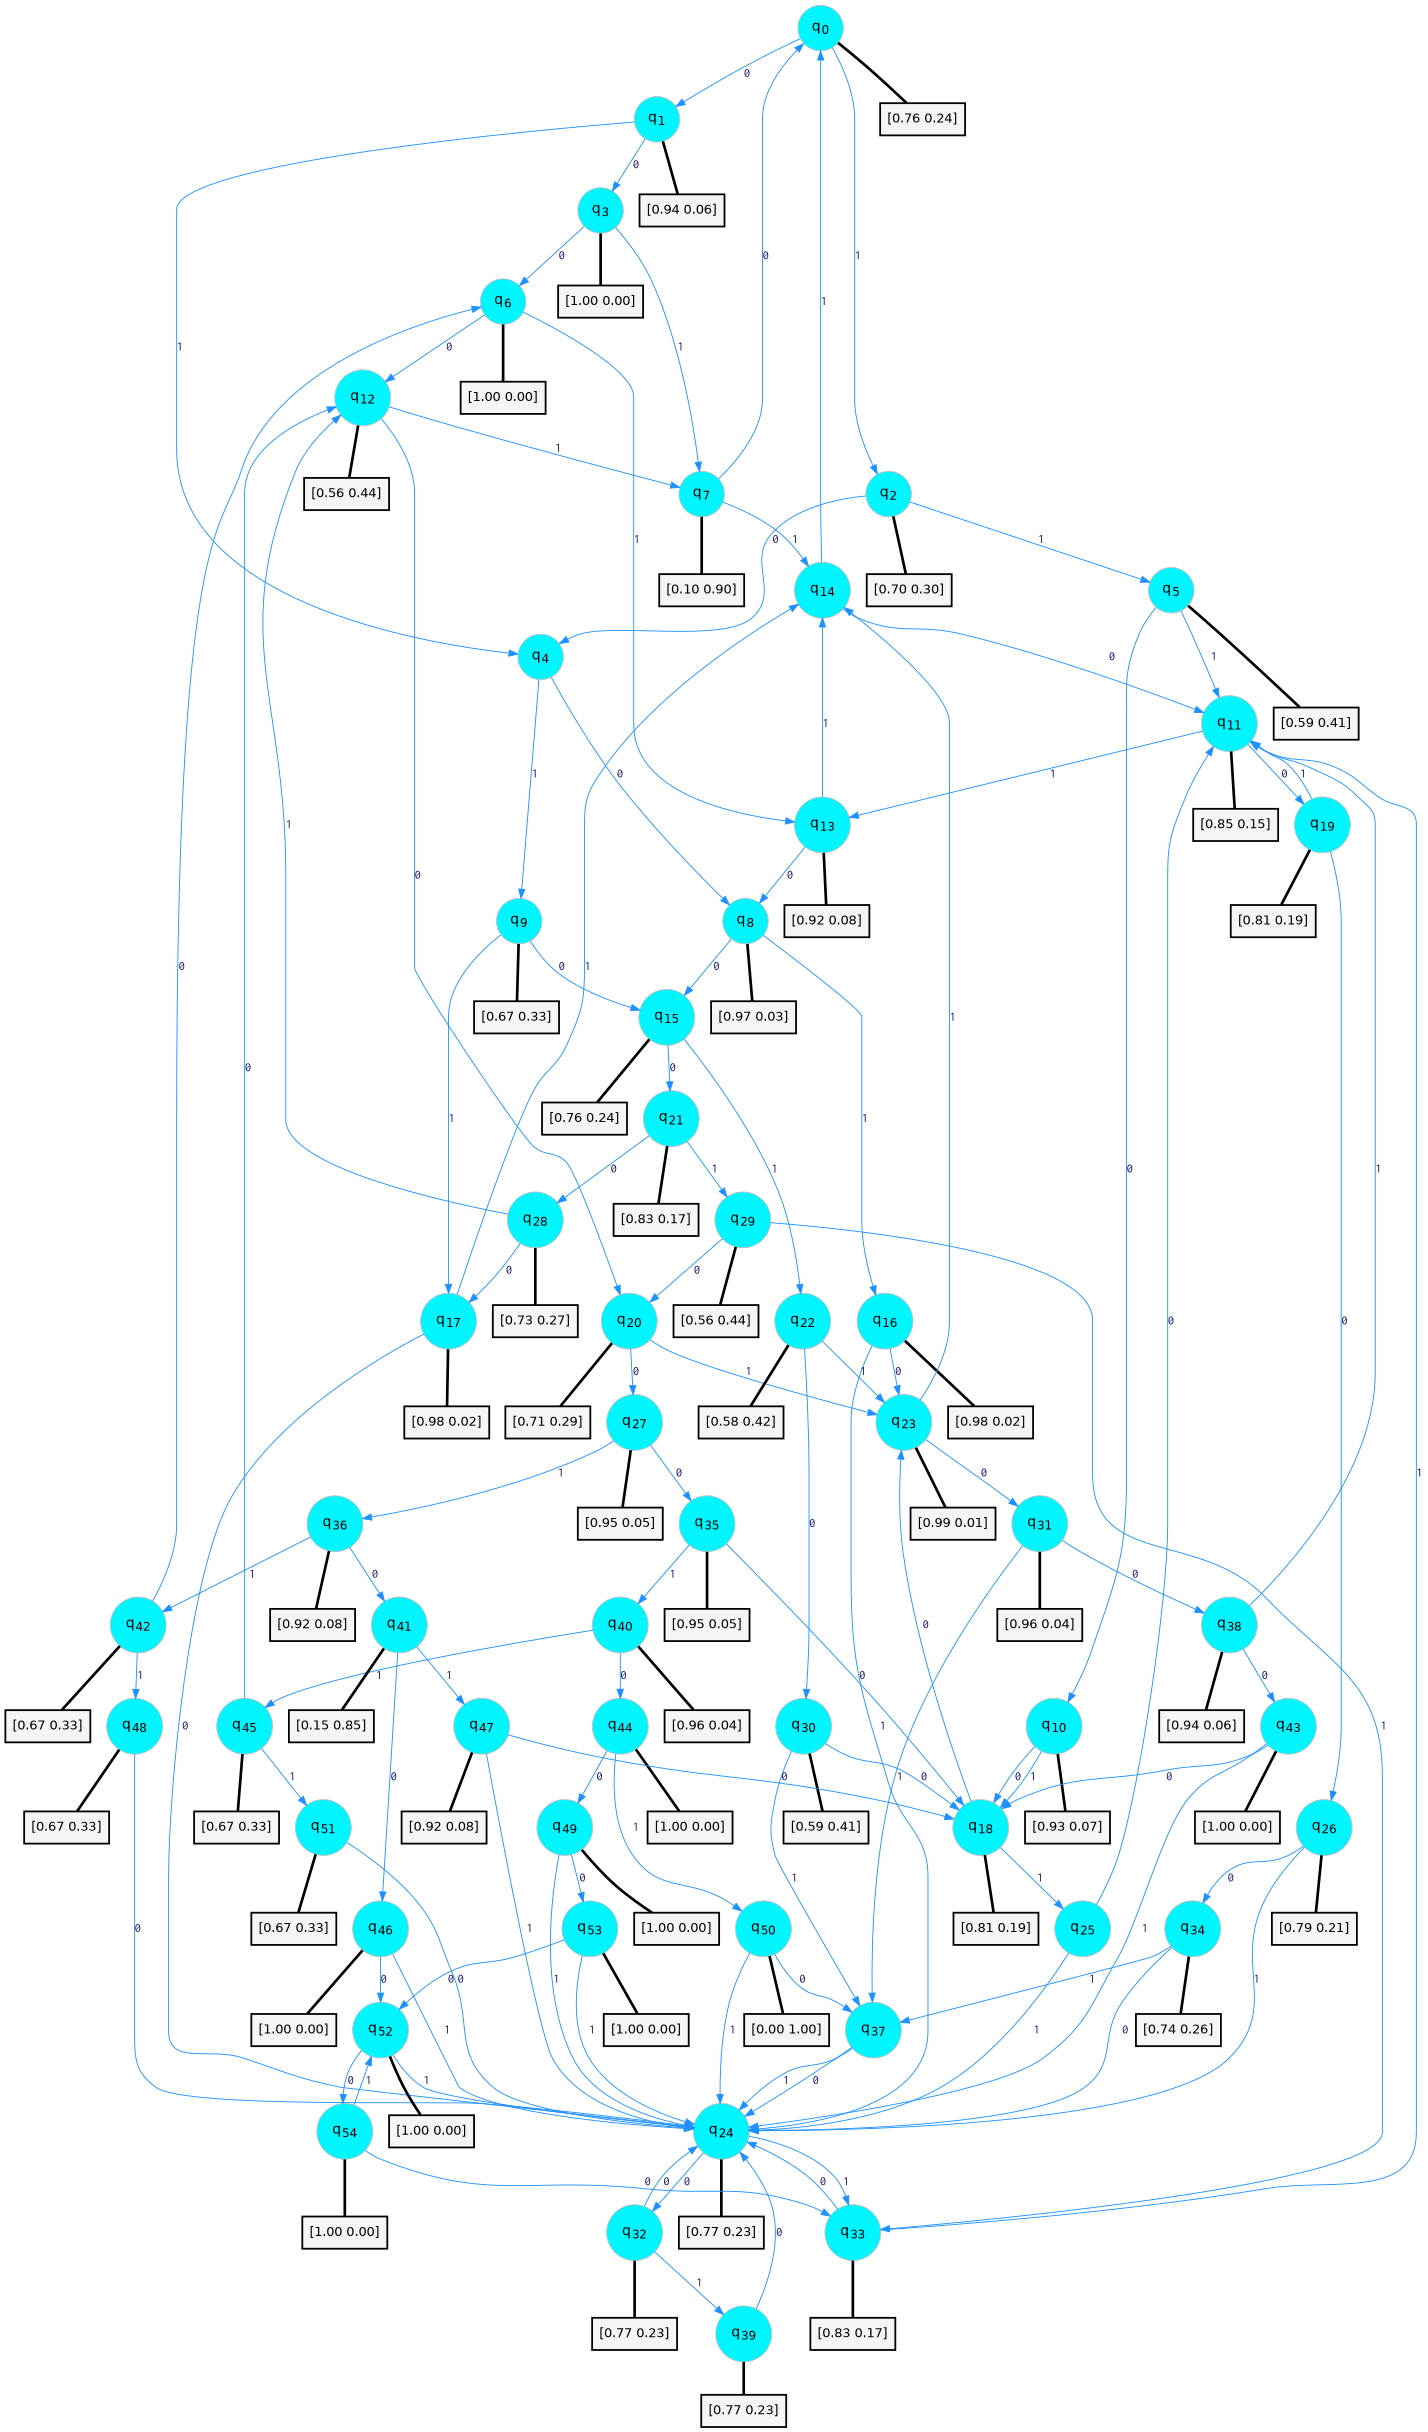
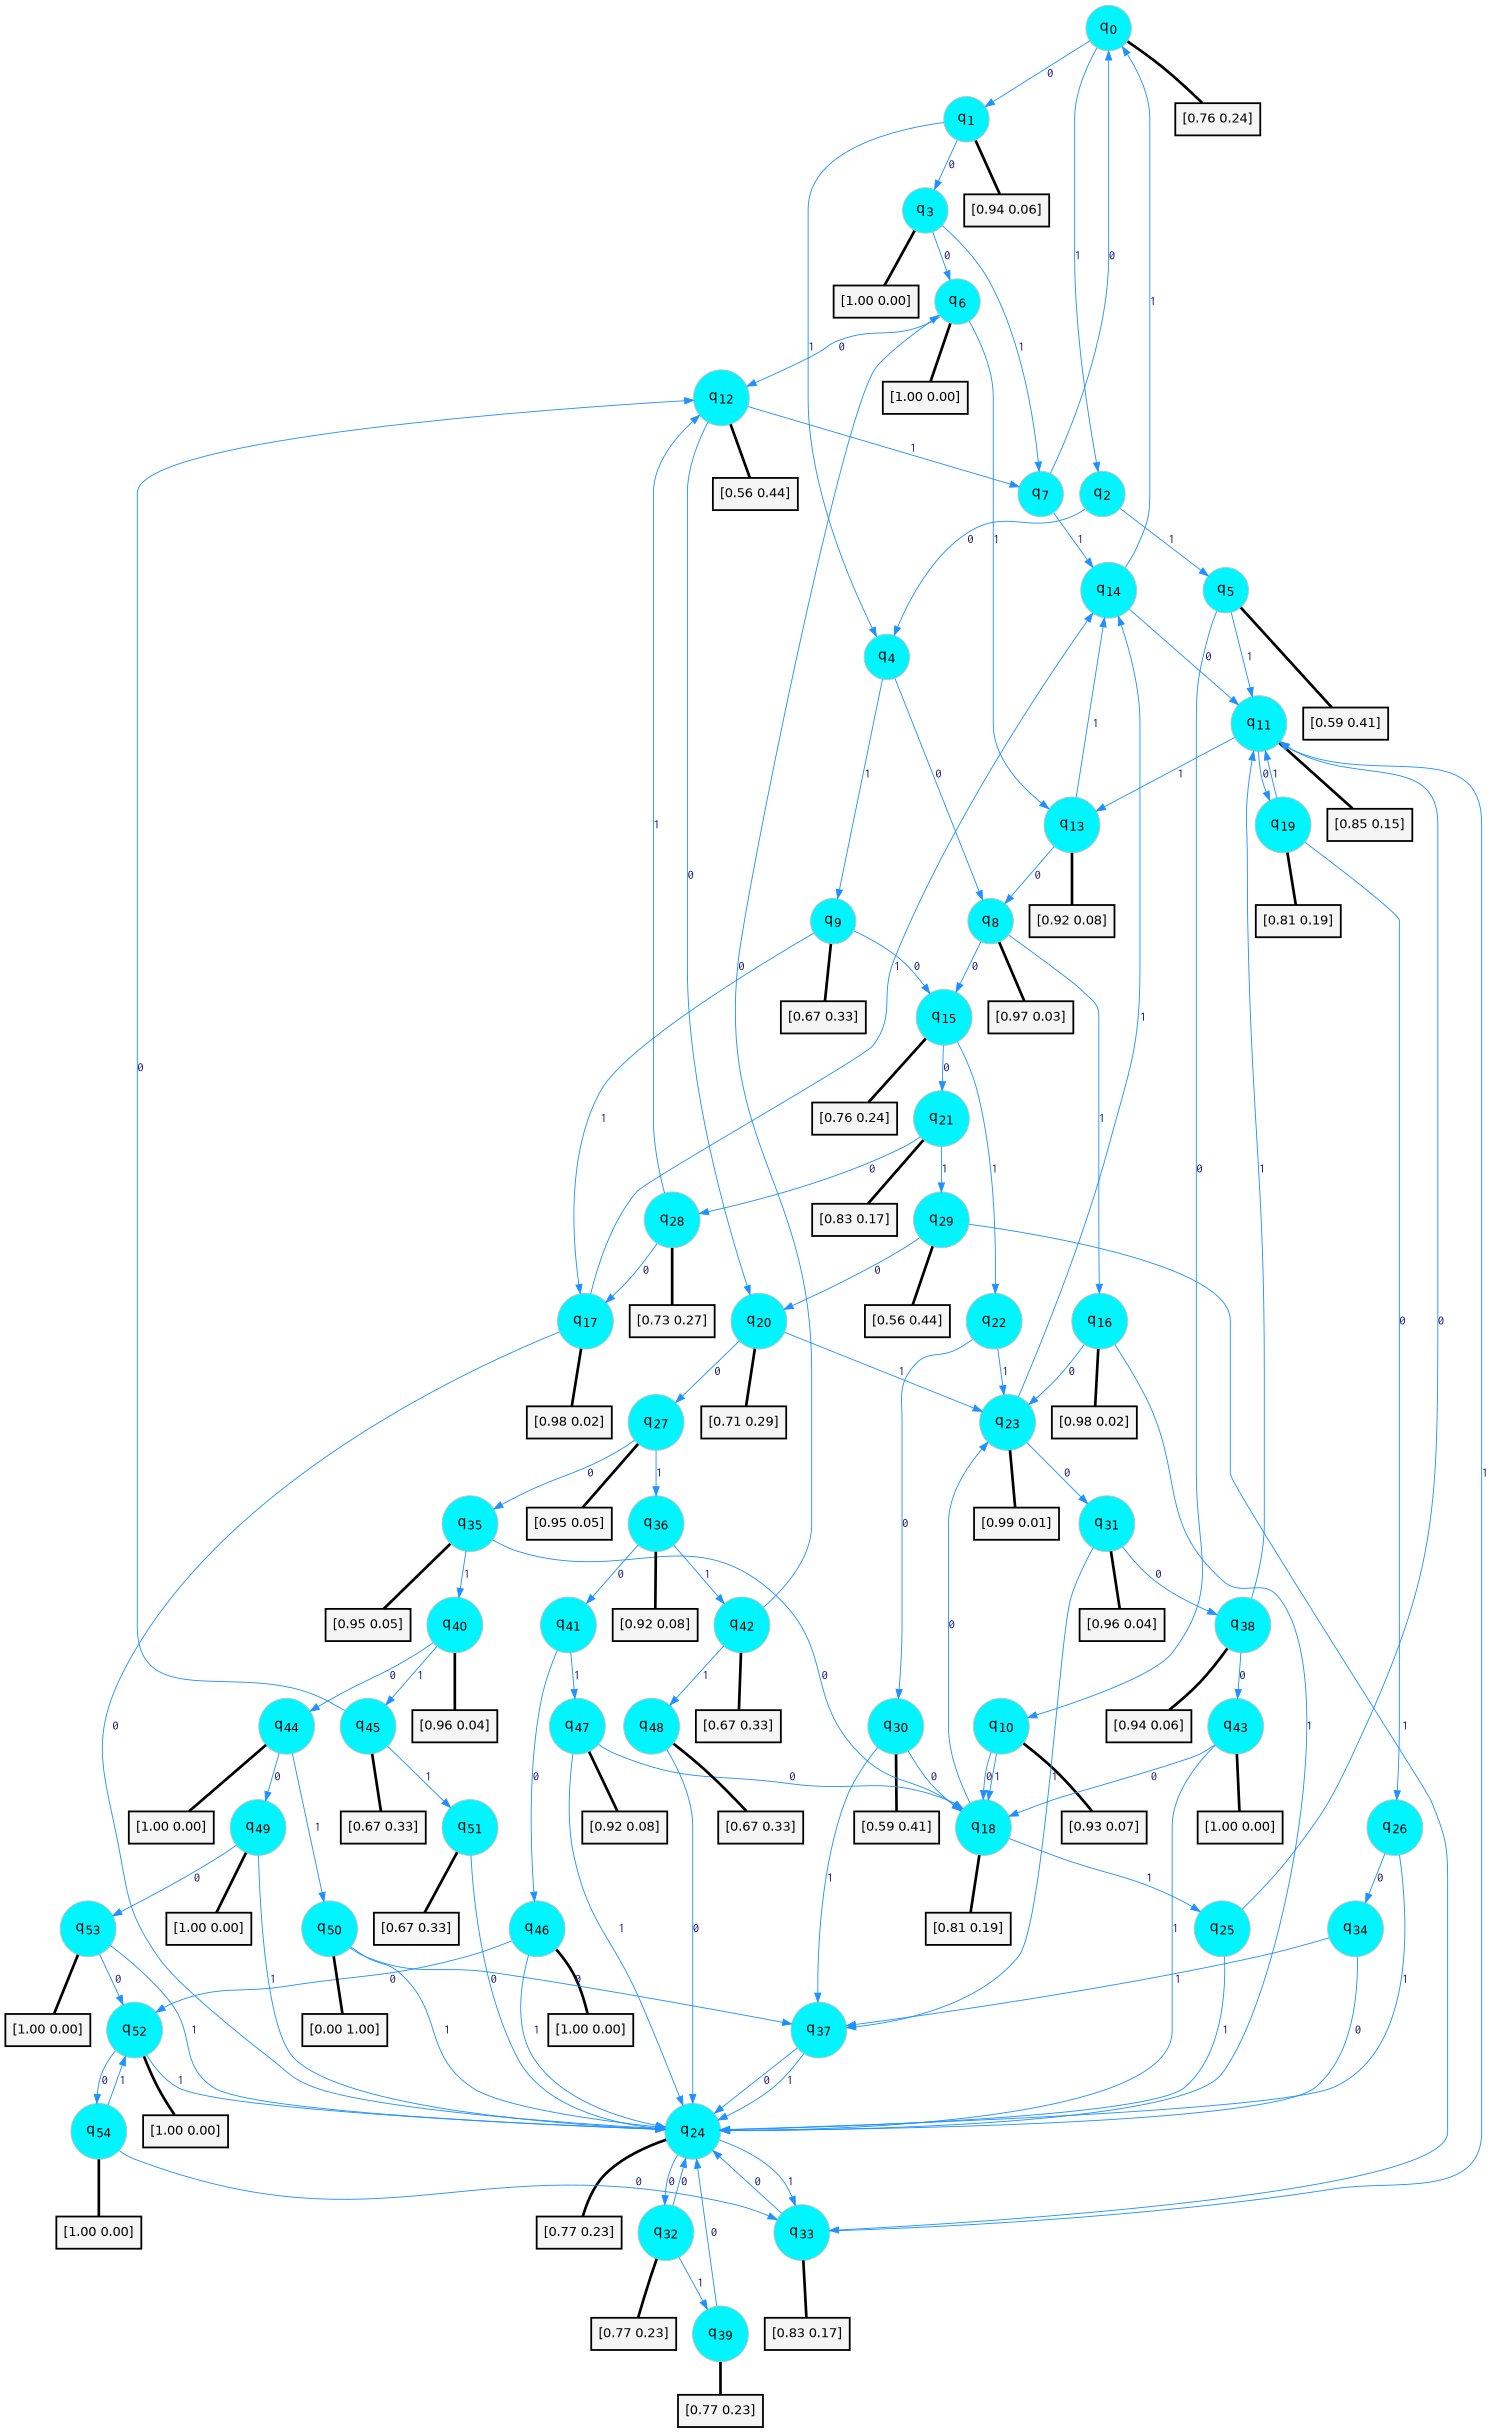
node "[0.10 0.90]": removed
node "[0.70 0.30]": removed
node "[0.58 0.42]": removed
node "[0.15 0.85]": removed
node "[0.79 0.21]": removed
node "[0.74 0.26]": removed
